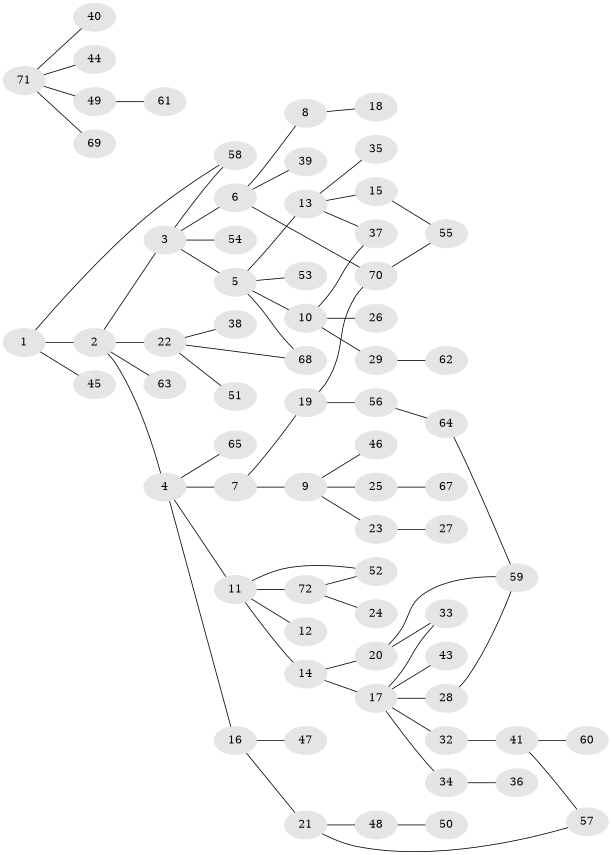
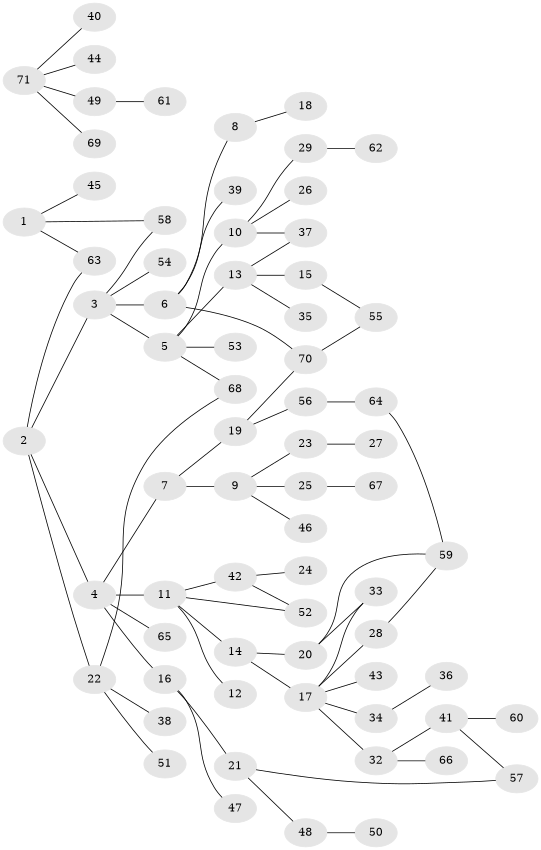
edge "1" -- "2": now "1" -- "63"
node "72": label "72" -> "42"
node "66": added
